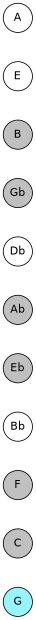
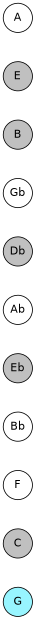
node "E": fillcolor white -> gray
node "Gb": fillcolor gray -> white
node "Db": fillcolor white -> gray
node "Ab": fillcolor gray -> white
node "F": fillcolor gray -> white
